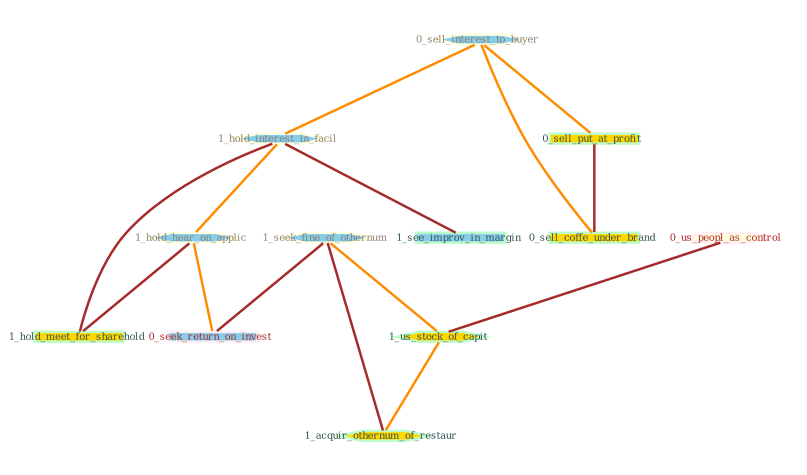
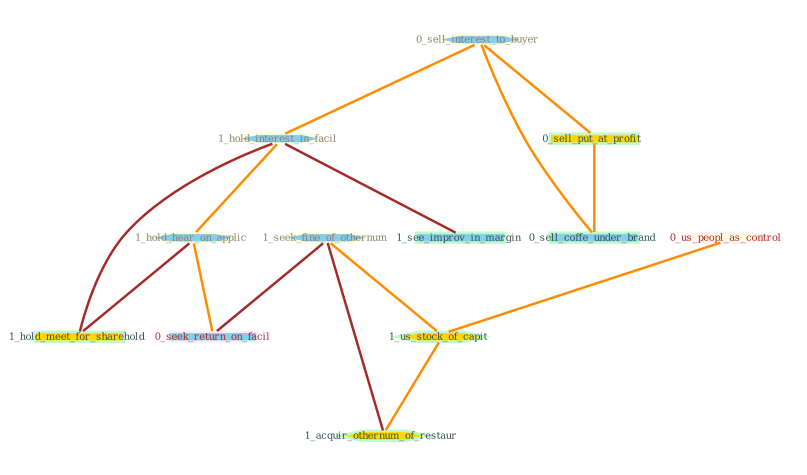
edge "0_sell_put_at_profit" -- "0_sell_coffe_under_brand": color brown -> darkorange
node "0_sell_coffe_under_brand": fillcolor gold -> skyblue
edge "0_us_peopl_as_control" -- "1_us_stock_of_capit": color brown -> darkorange
node "0_seek_return_on_invest": label "0_seek_return_on_invest" -> "0_seek_return_on_facil"
